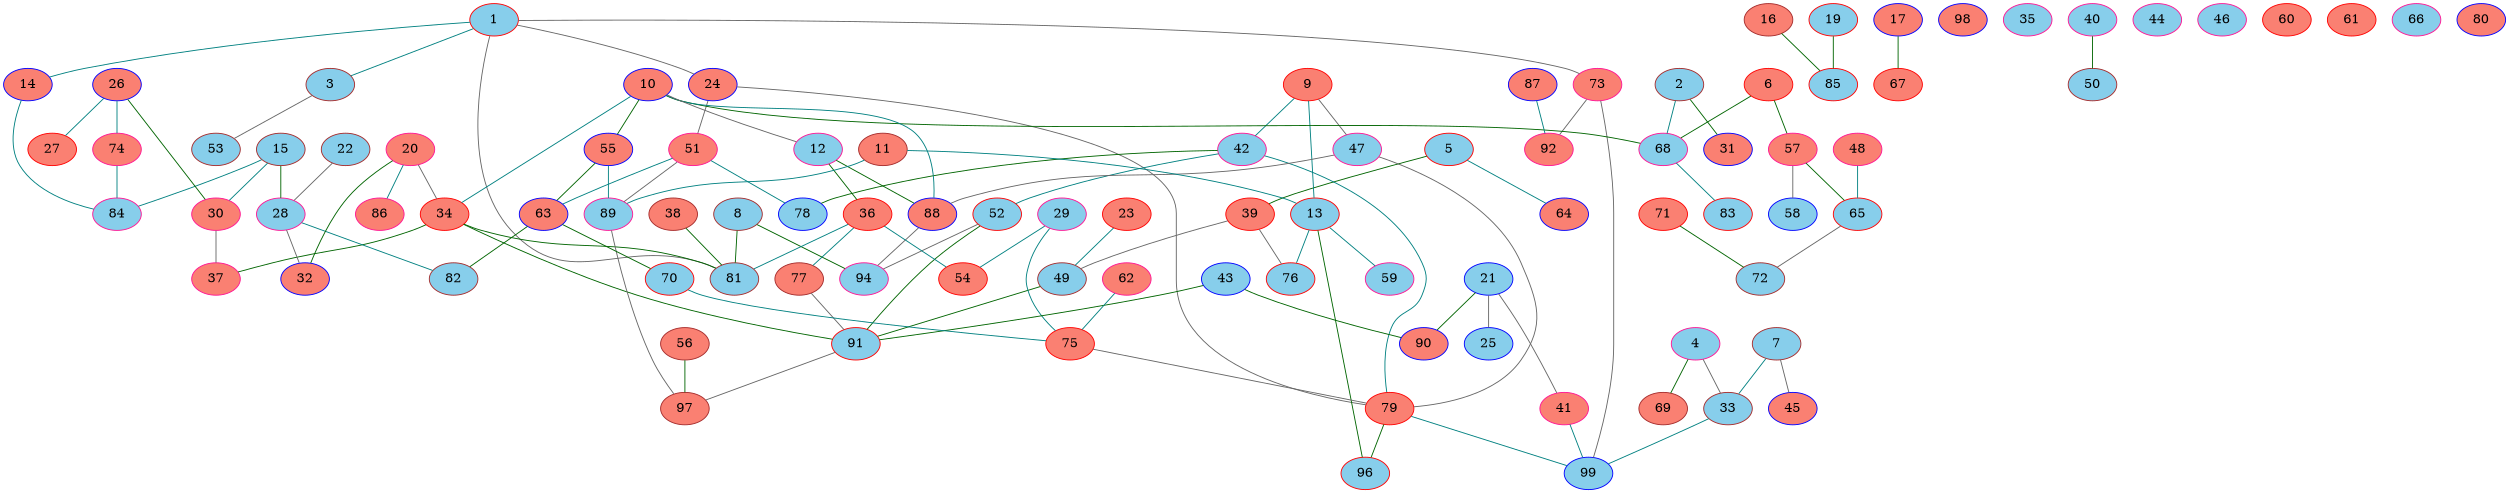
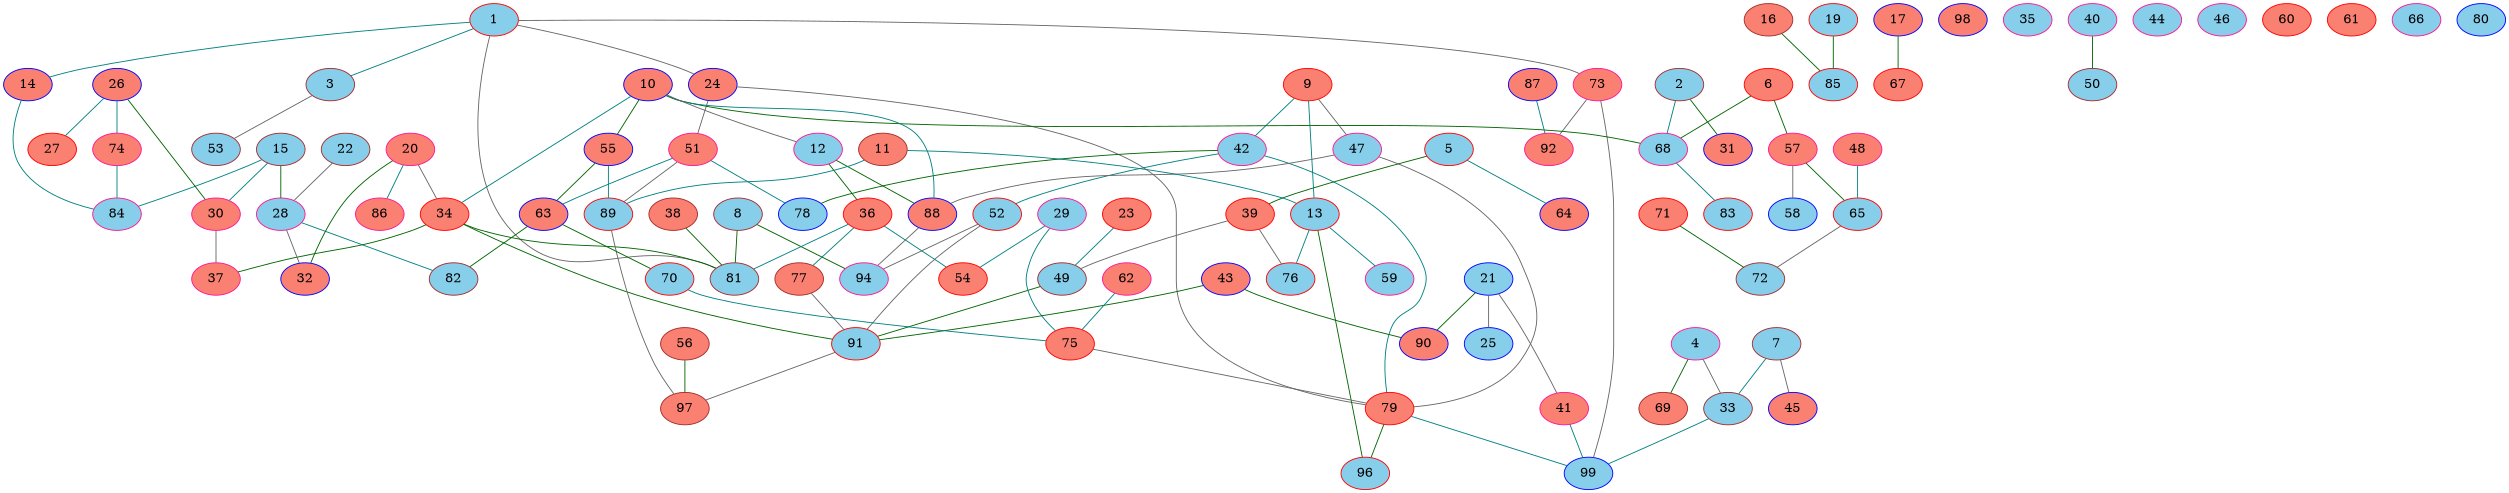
node "80": fillcolor salmon -> skyblue
node "89": color deeppink -> red
edge "52" -- "91": color darkgreen -> gray40
node "43": fillcolor skyblue -> salmon
